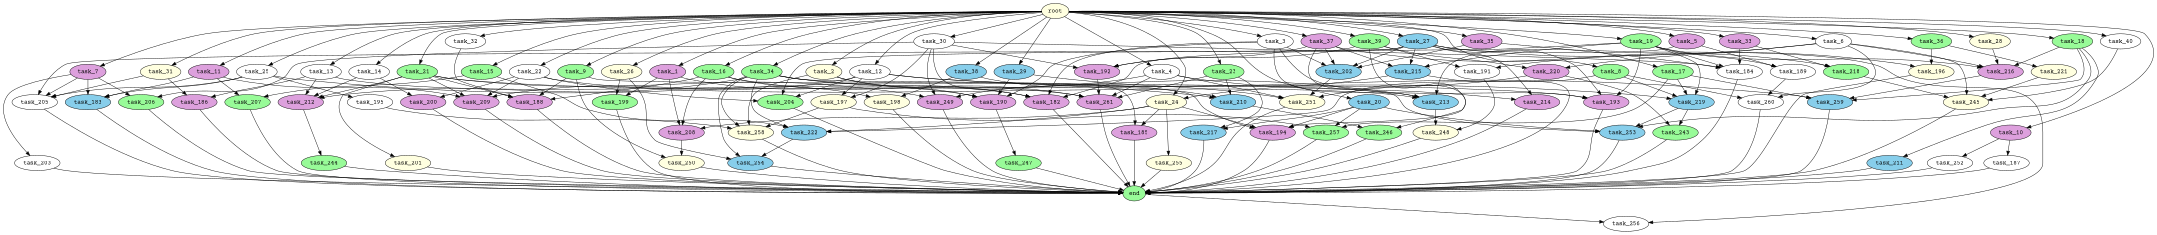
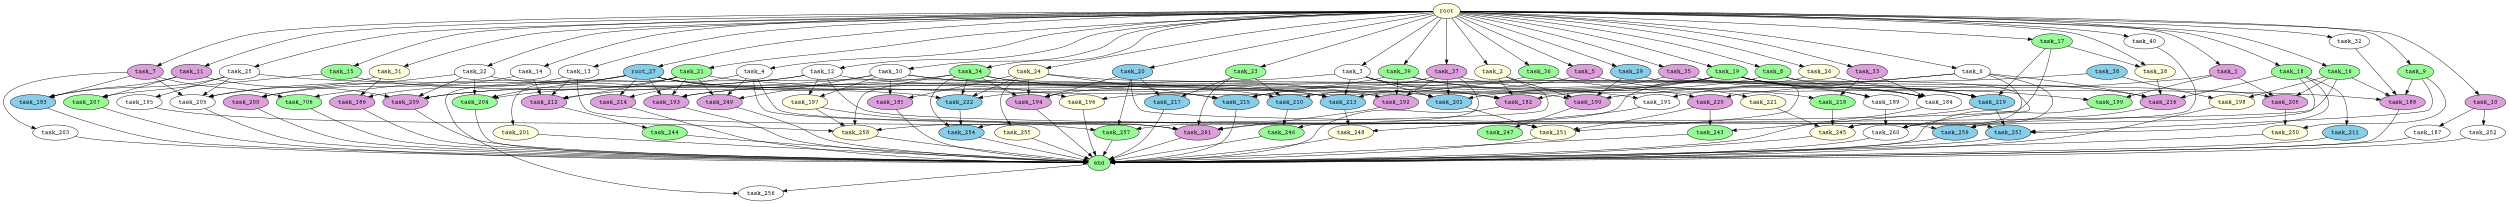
edge "root" -> "task_38": removed
node "task_27": label "task_27" -> "root_27"
edge "task_17" -> "task_259": now "task_17" -> "task_28"
edge "task_215" -> "task_24": reversed
node "task_206": label "task_206" -> "task_706"
edge "task_247" -> "end": removed
